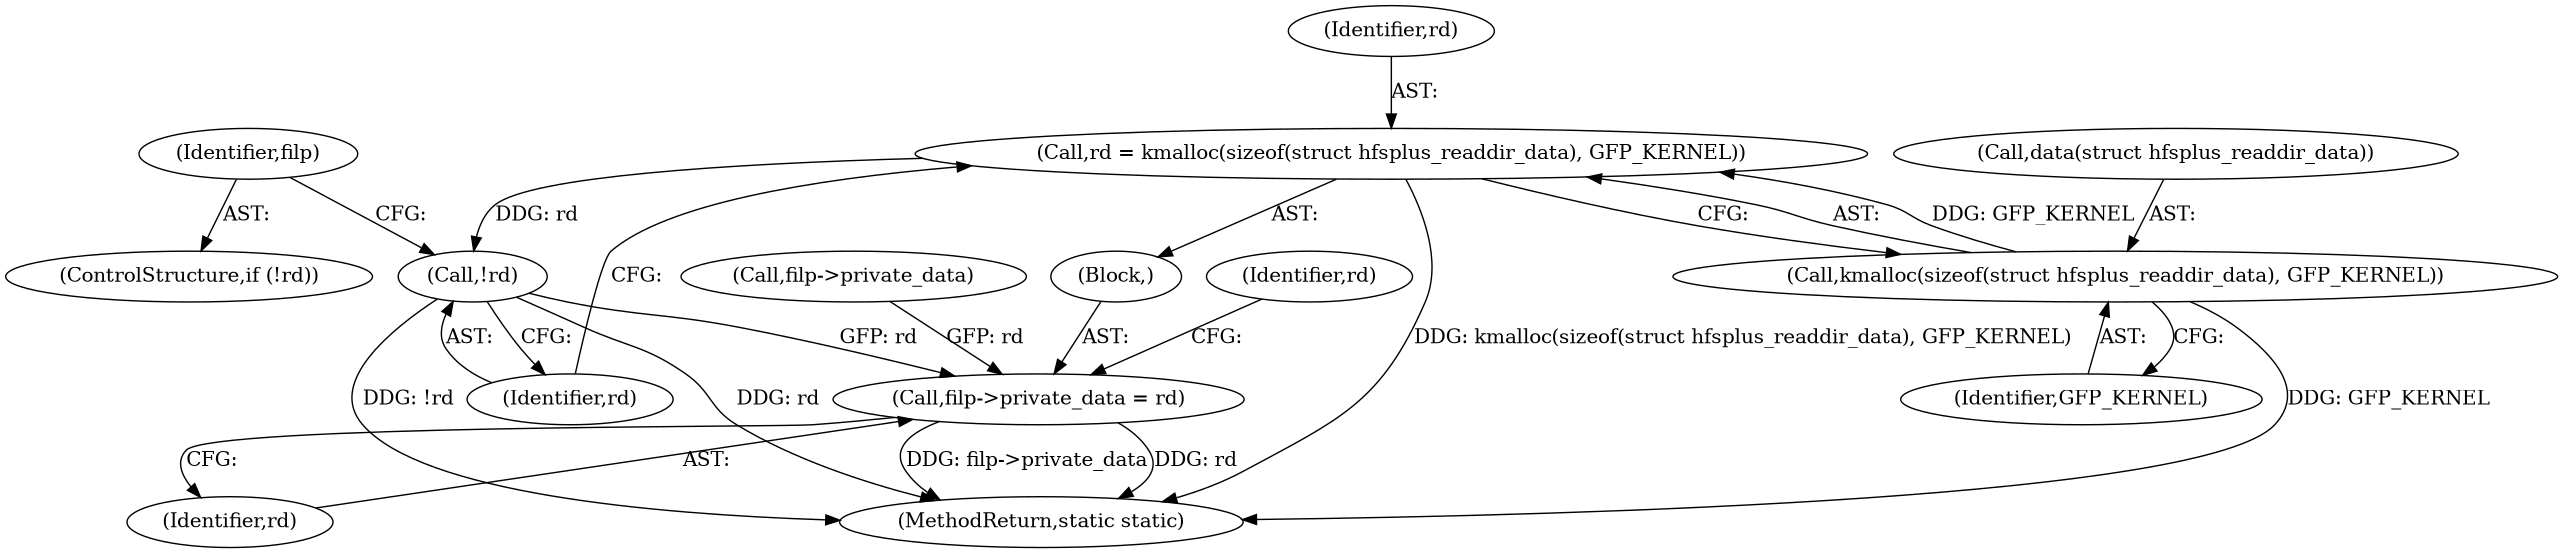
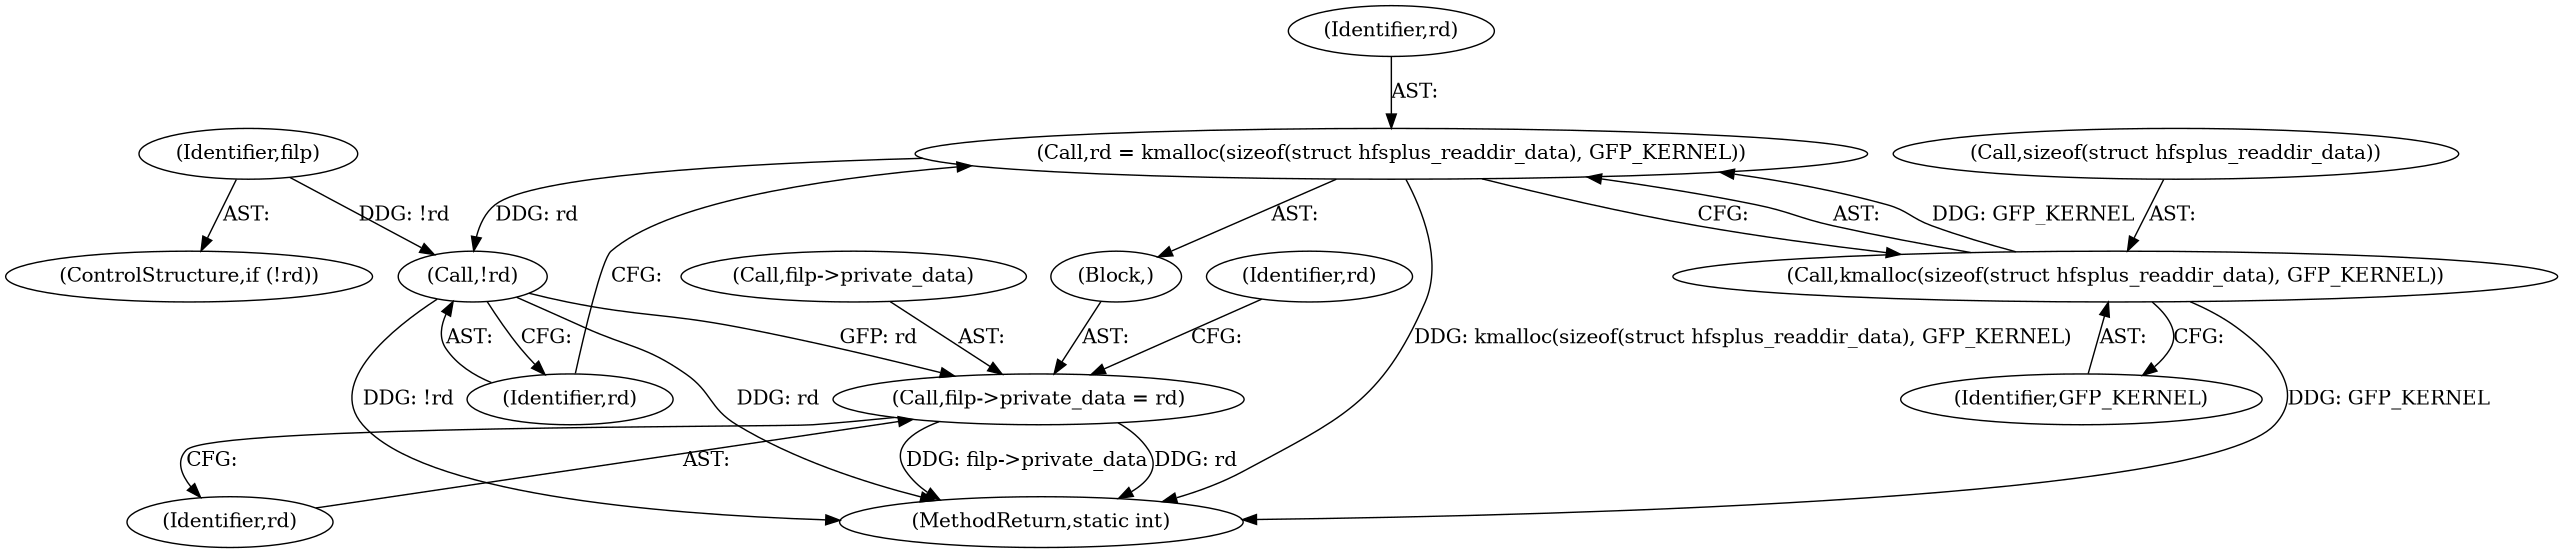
node "(Call,data(struct hfsplus_readdir_data))": label "(Call,data(struct hfsplus_readdir_data))" -> "(Call,sizeof(struct hfsplus_readdir_data))"
edge "(Identifier,filp)" -> "(Call,!rd)": label "CFG: " -> "DDG: !rd"
edge "(Call,filp->private_data)" -> "(Call,filp->private_data = rd)": label "GFP: rd" -> "AST: "
node "(MethodReturn,static static)": label "(MethodReturn,static static)" -> "(MethodReturn,static int)"
